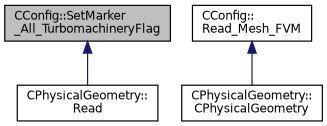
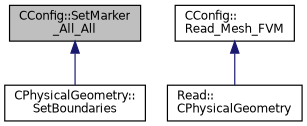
node "CConfig::SetMarker _All_TurbomachineryFlag": label "CConfig::SetMarker _All_TurbomachineryFlag" -> "CConfig::SetMarker _All_All"
node "CPhysicalGeometry:: Read": label "CPhysicalGeometry:: Read" -> "CPhysicalGeometry:: SetBoundaries"
node "CPhysicalGeometry:: CPhysicalGeometry": label "CPhysicalGeometry:: CPhysicalGeometry" -> "Read:: CPhysicalGeometry"
